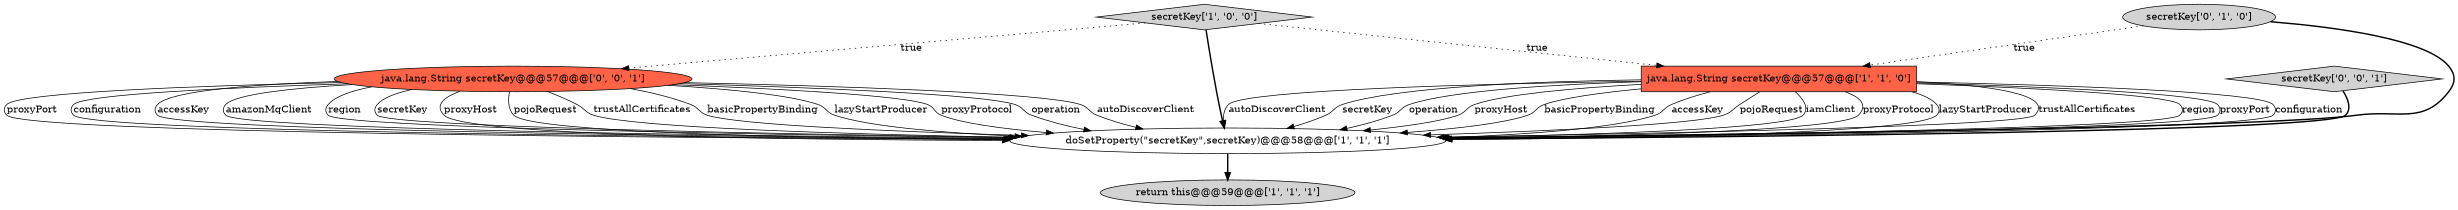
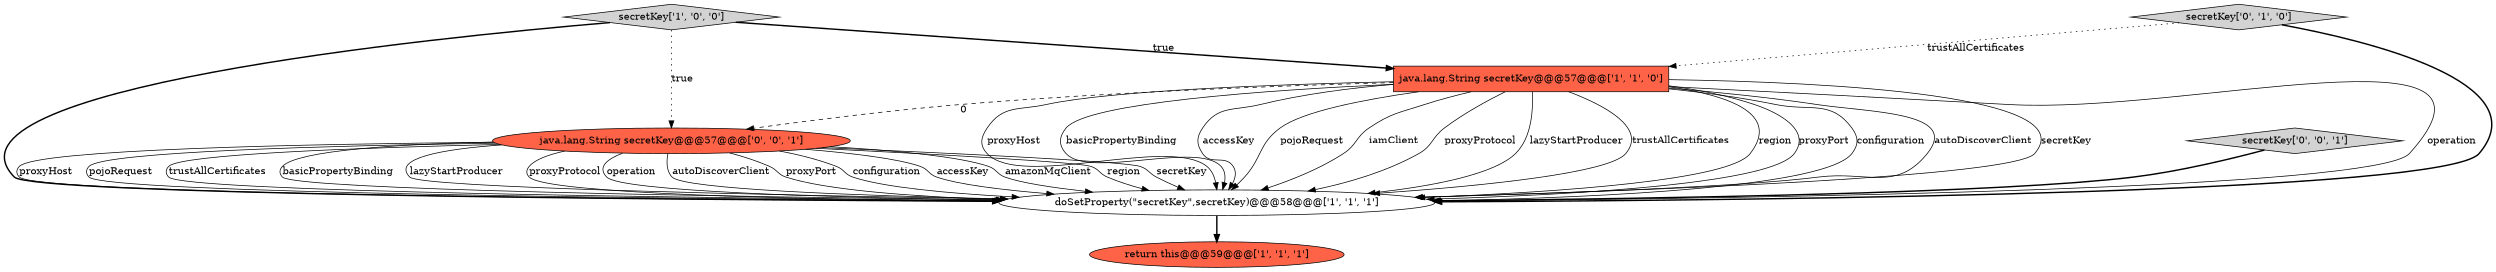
node "secretKey['0', '1', '0']": shape ellipse -> diamond
edge "secretKey['1', '0', '0']" -> "java.lang.String secretKey@@@57@@@['1', '1', '0']": style dotted -> bold
edge "secretKey['0', '1', '0']" -> "java.lang.String secretKey@@@57@@@['1', '1', '0']": label "true" -> "trustAllCertificates"
edge "java.lang.String secretKey@@@57@@@['1', '1', '0']" -> "java.lang.String secretKey@@@57@@@['0', '0', '1']": added, label "0"
node "return this@@@59@@@['1', '1', '1']": fillcolor lightgray -> tomato
